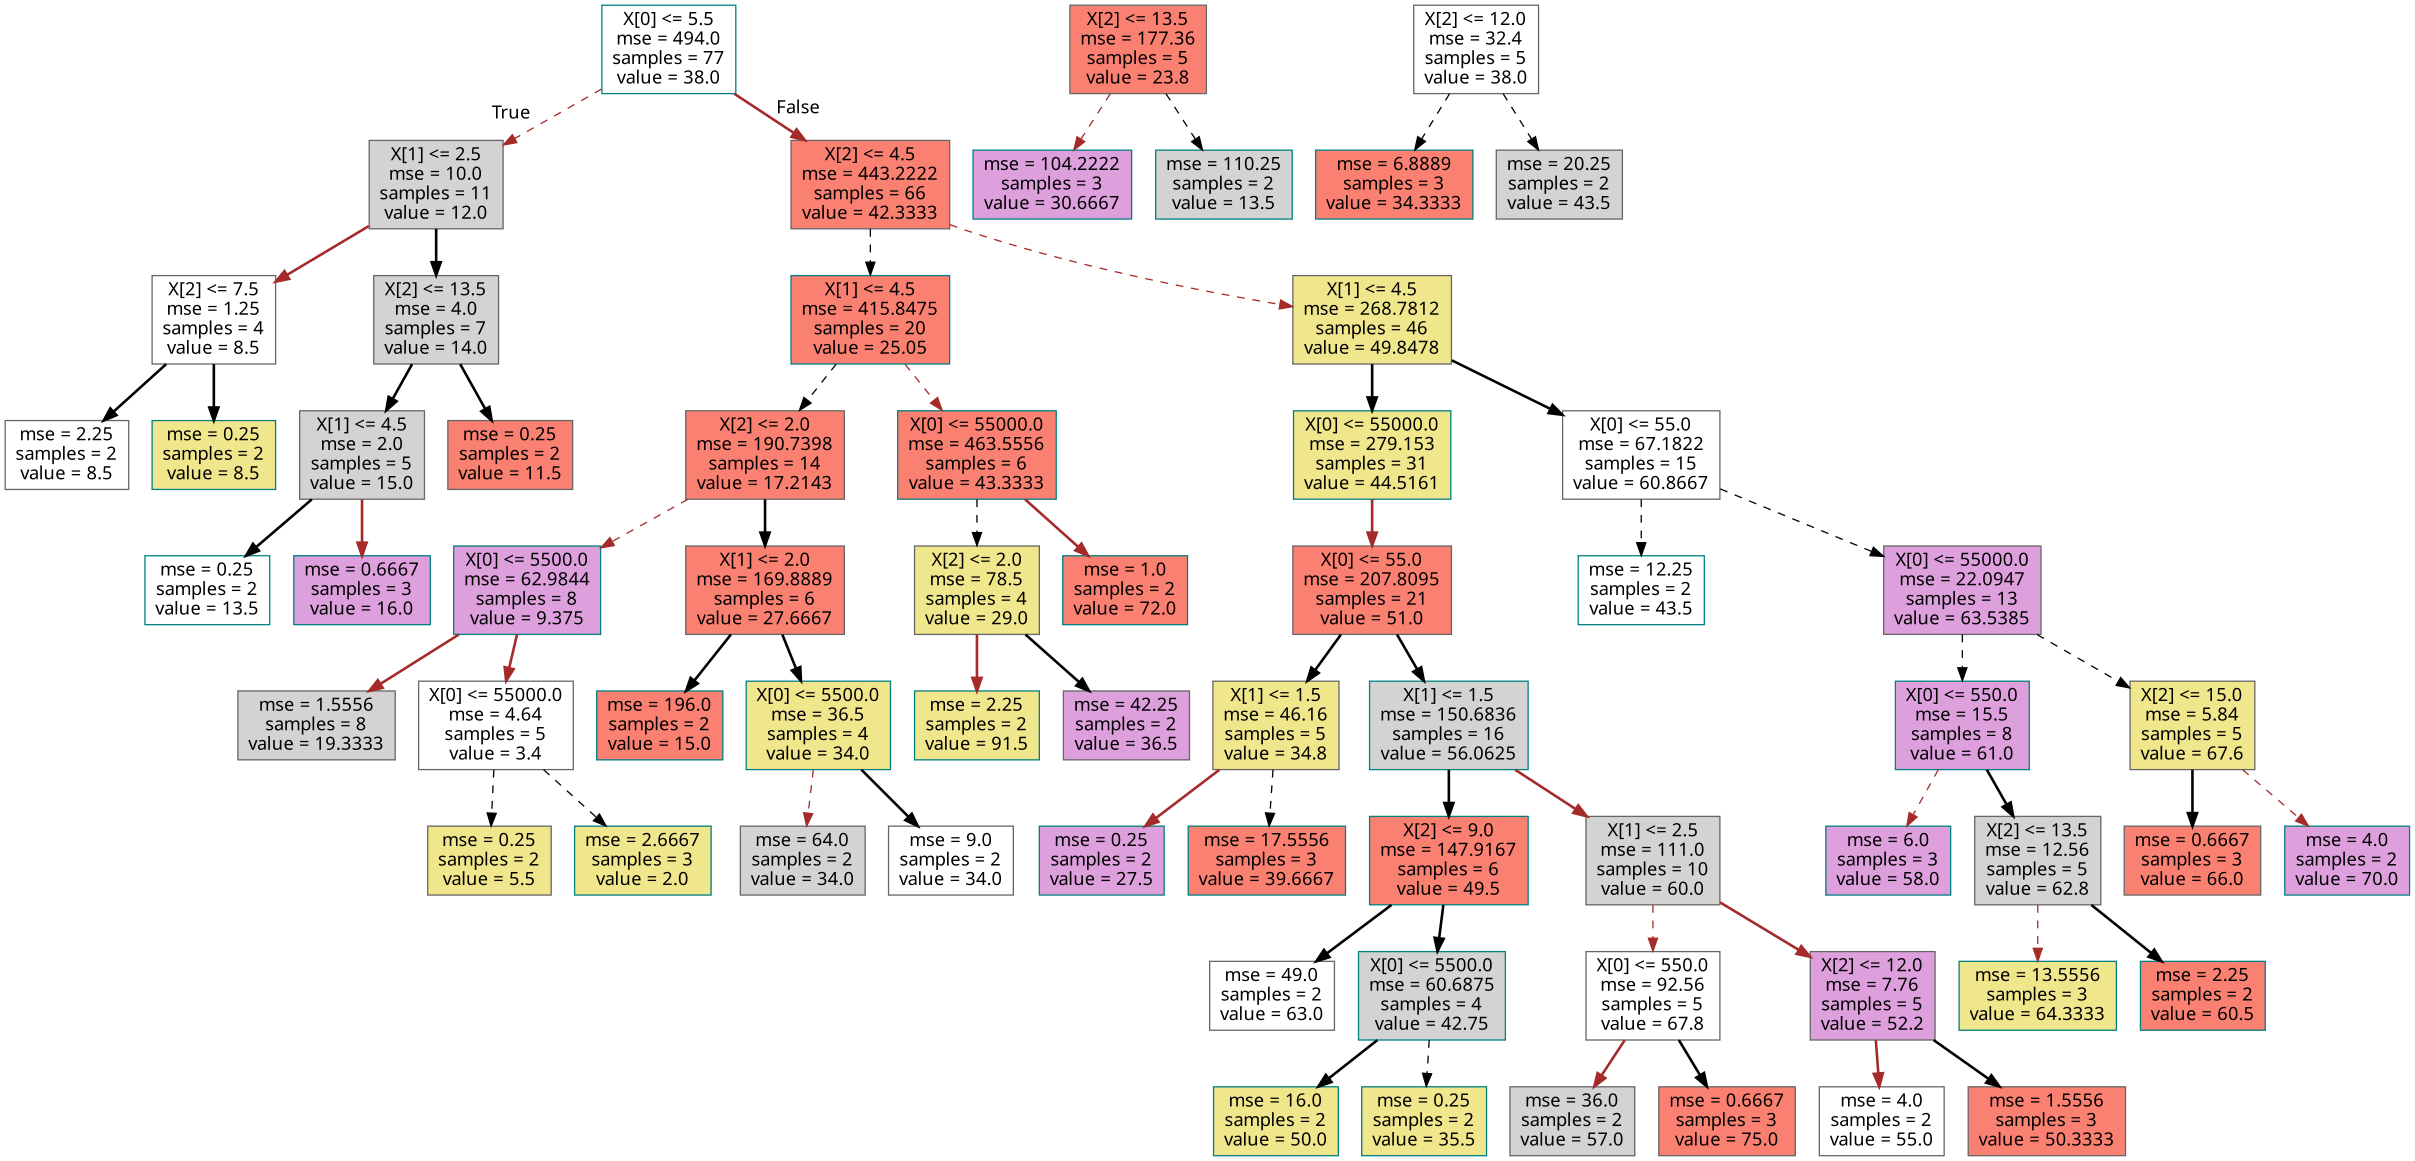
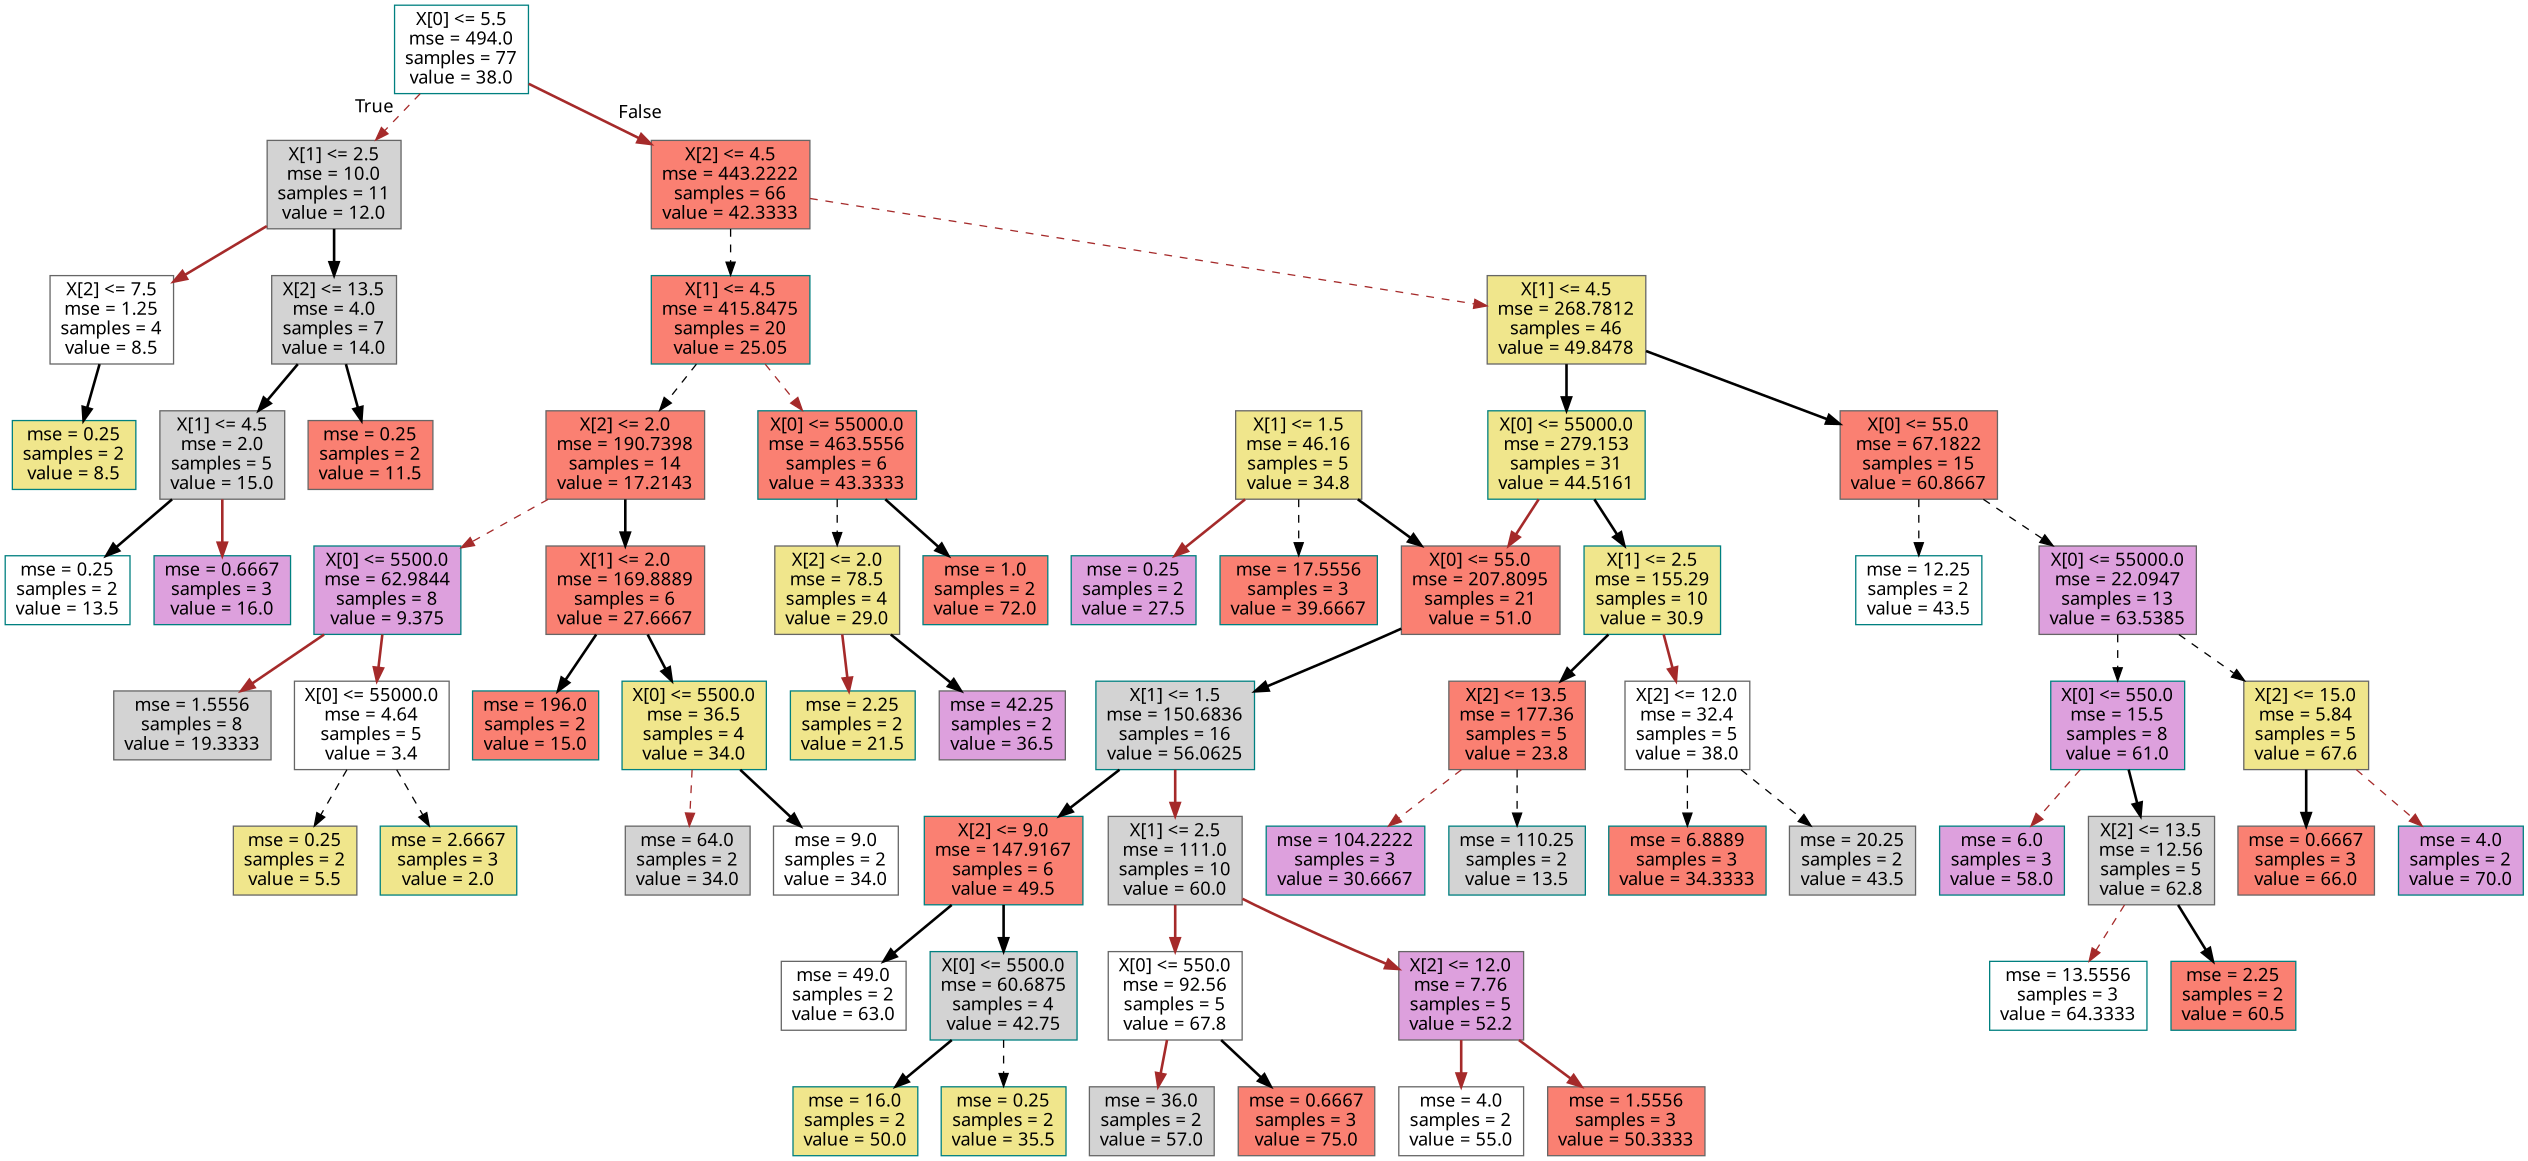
node "mse = 2.25 samples = 2 value = 8.5": removed
node "X[0] <= 55.0 mse = 67.1822 samples = 15 value = 60.8667": fillcolor white -> salmon
edge "X[0] <= 55000.0 mse = 463.5556 samples = 6 value = 43.3333" -> "mse = 1.0 samples = 2 value = 72.0": color brown -> black
node "X[1] <= 2.5 mse = 155.29 samples = 10 value = 30.9": added
edge "X[0] <= 55.0 mse = 207.8095 samples = 21 value = 51.0" -> "X[1] <= 1.5 mse = 46.16 samples = 5 value = 34.8": reversed
node "mse = 2.25 samples = 2 value = 91.5": label "mse = 2.25 samples = 2 value = 91.5" -> "mse = 2.25 samples = 2 value = 21.5"
edge "X[1] <= 2.5 mse = 111.0 samples = 10 value = 60.0" -> "X[0] <= 550.0 mse = 92.56 samples = 5 value = 67.8": style dashed -> bold
node "mse = 13.5556 samples = 3 value = 64.3333": fillcolor khaki -> white
edge "X[2] <= 12.0 mse = 7.76 samples = 5 value = 52.2" -> "mse = 1.5556 samples = 3 value = 50.3333": color black -> brown
